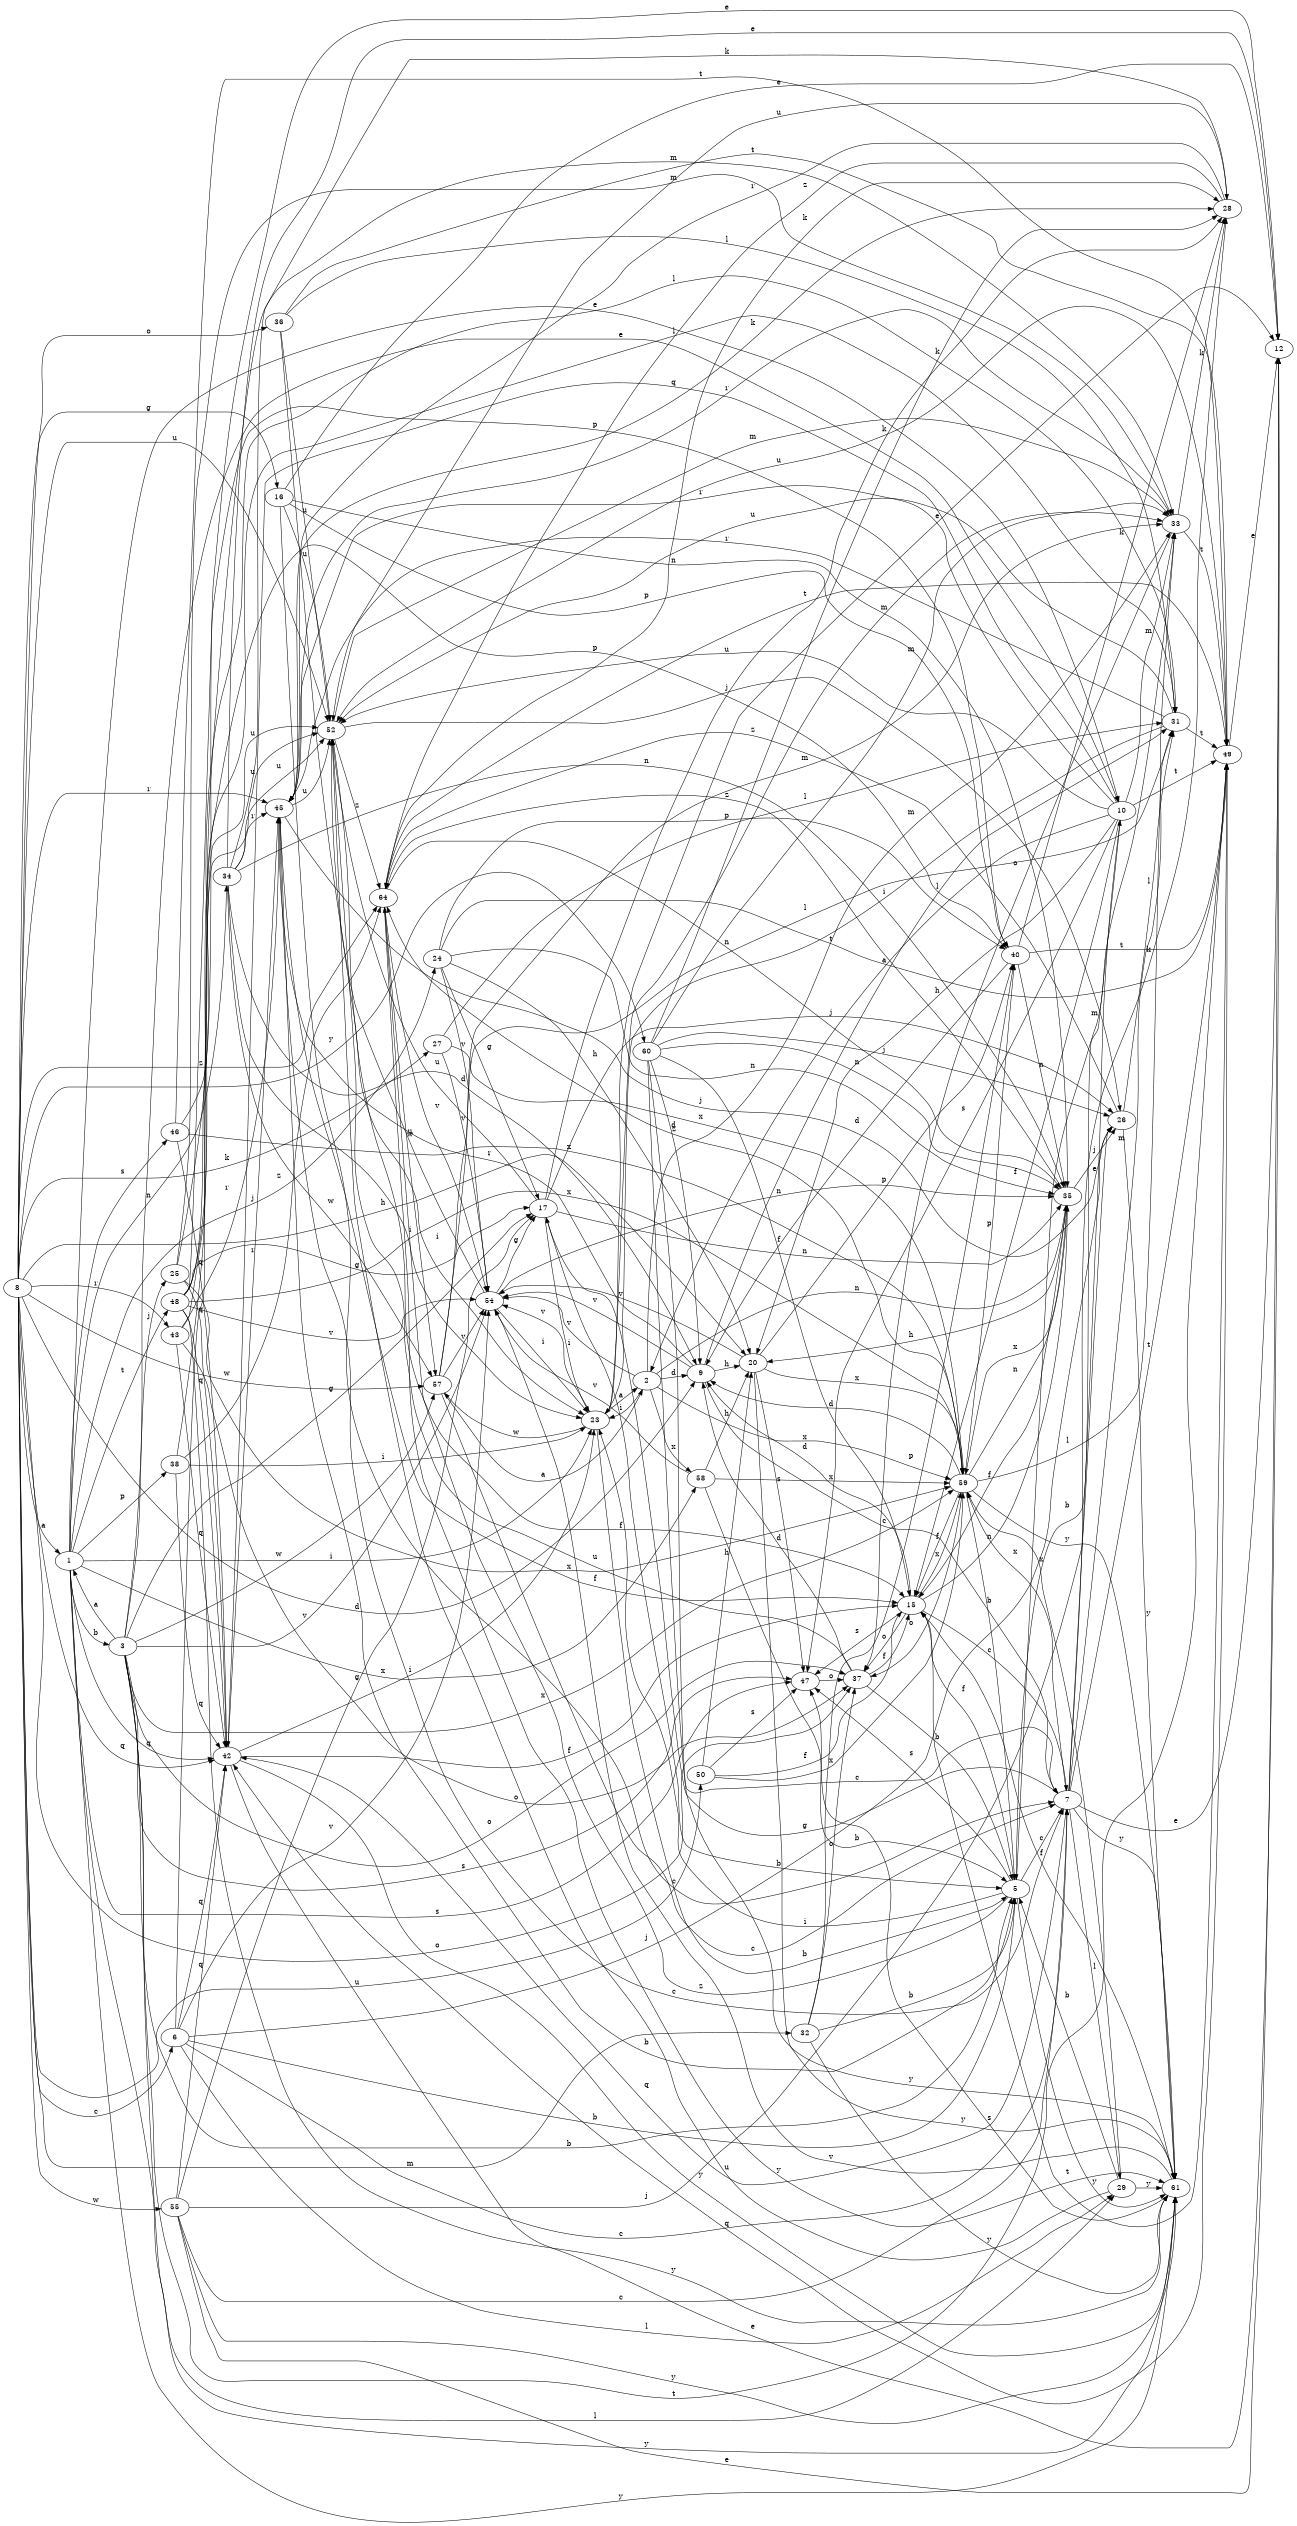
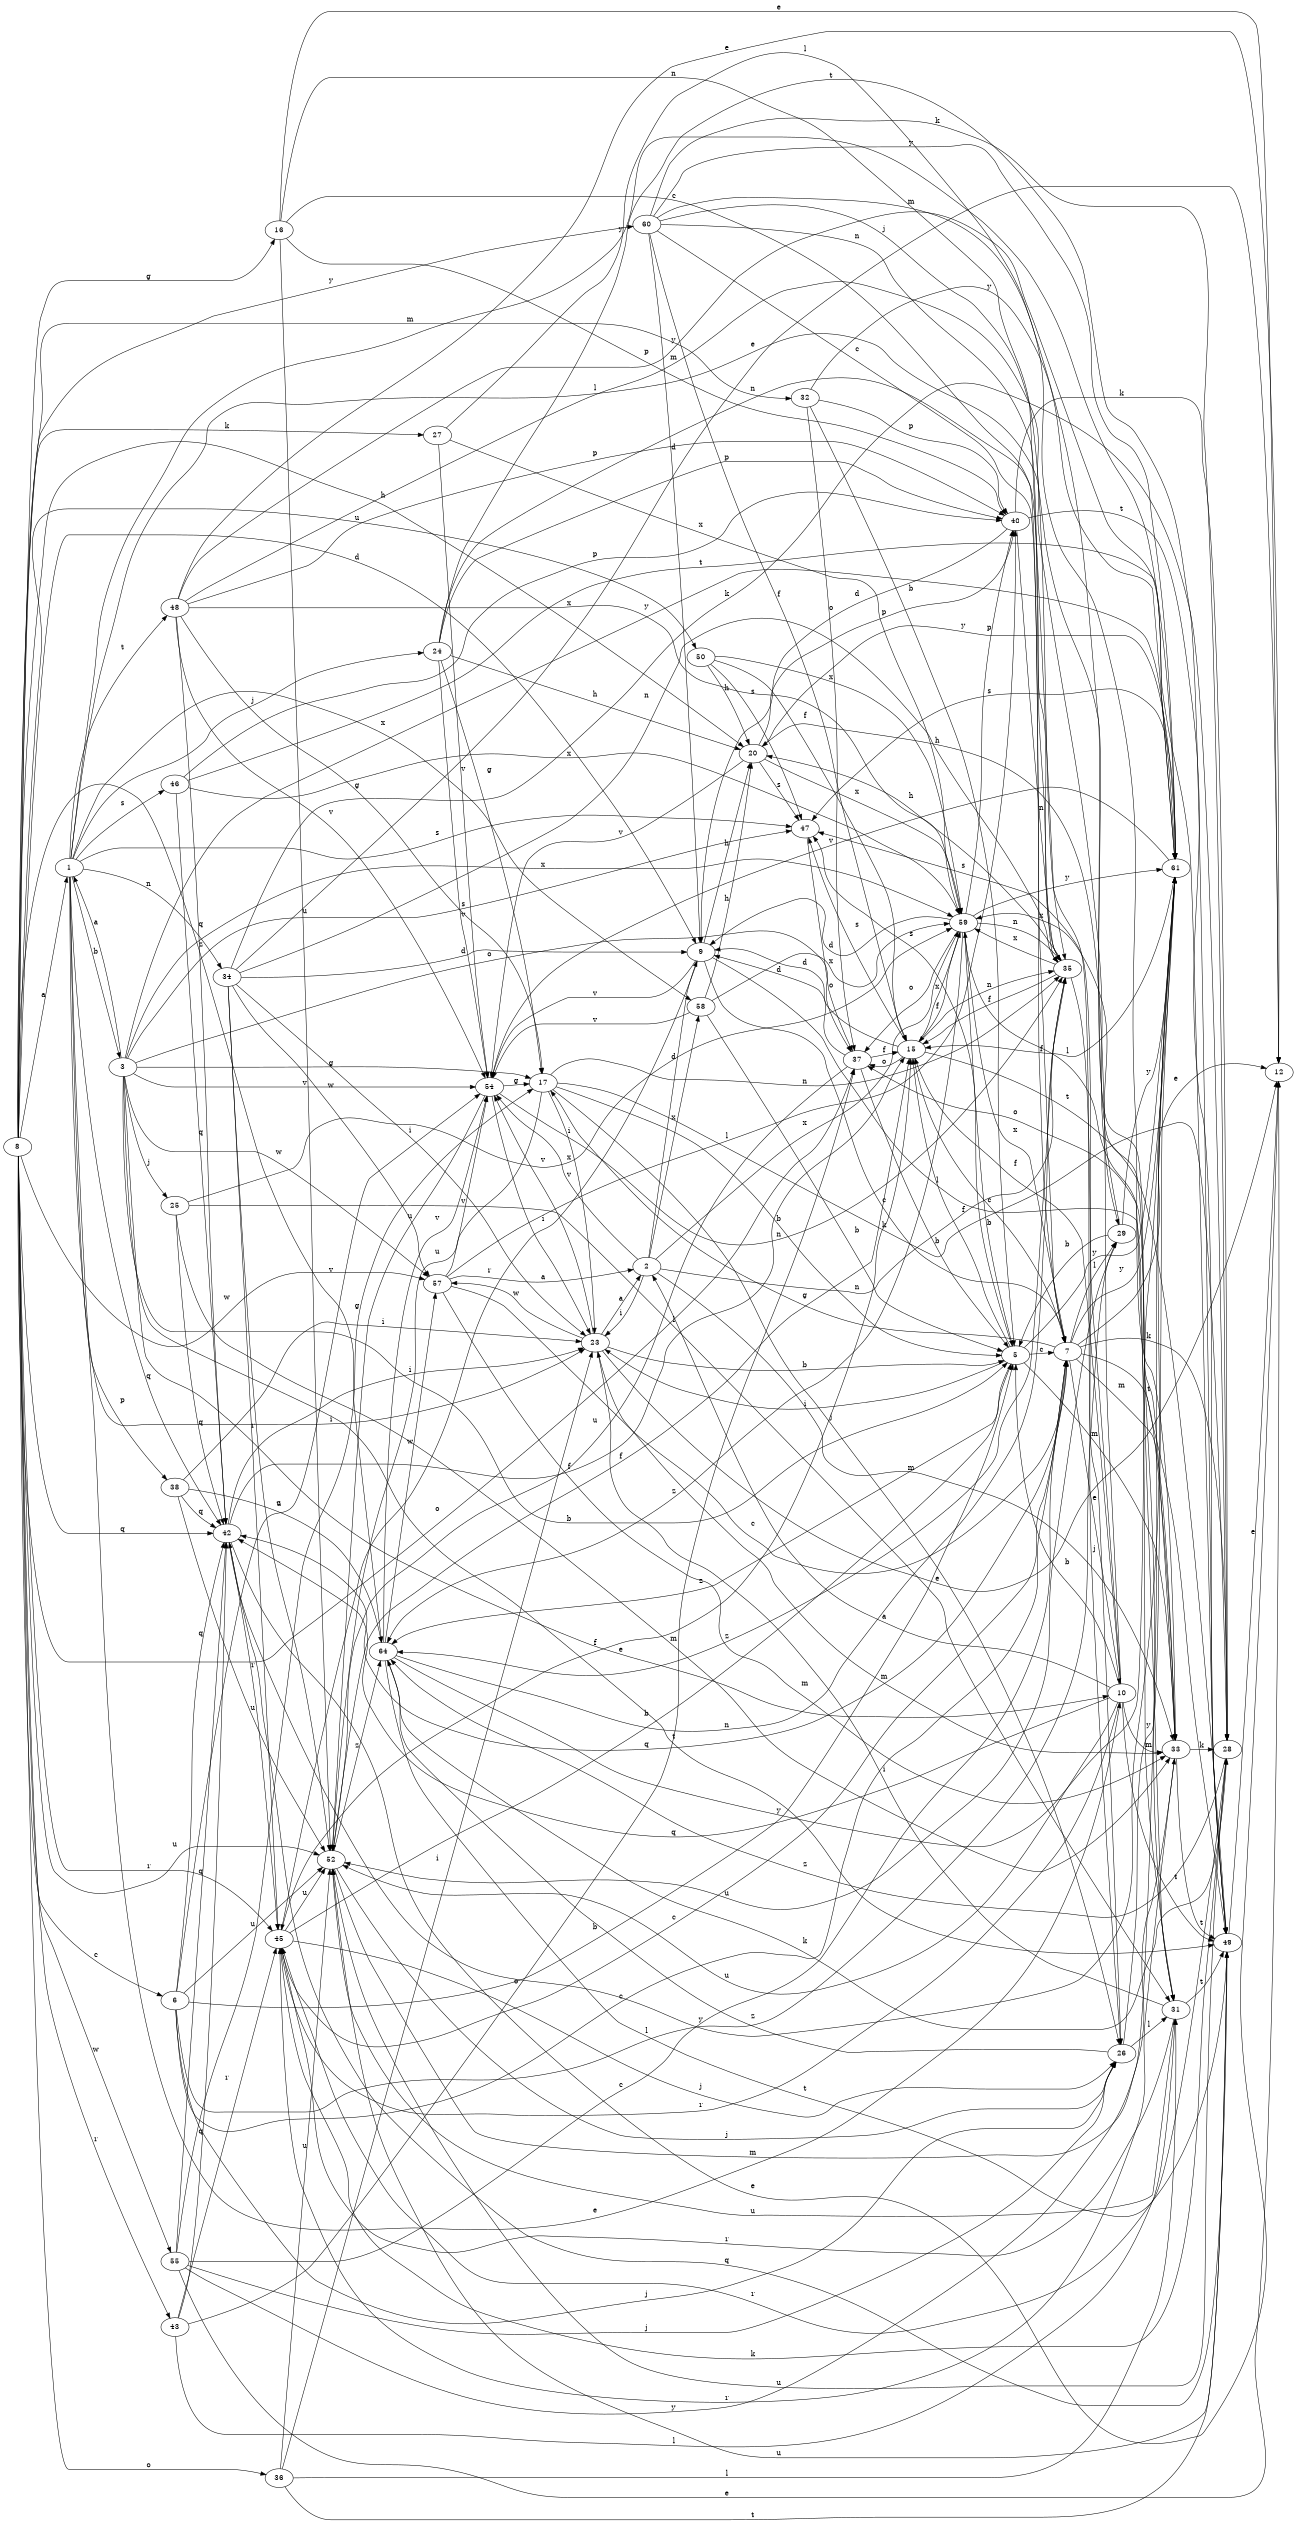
edge "57" -> "31": now "57" -> "40"
